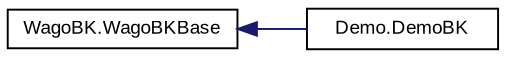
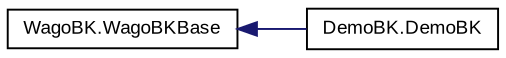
node "Demo.DemoBK": label "Demo.DemoBK" -> "DemoBK.DemoBK"
